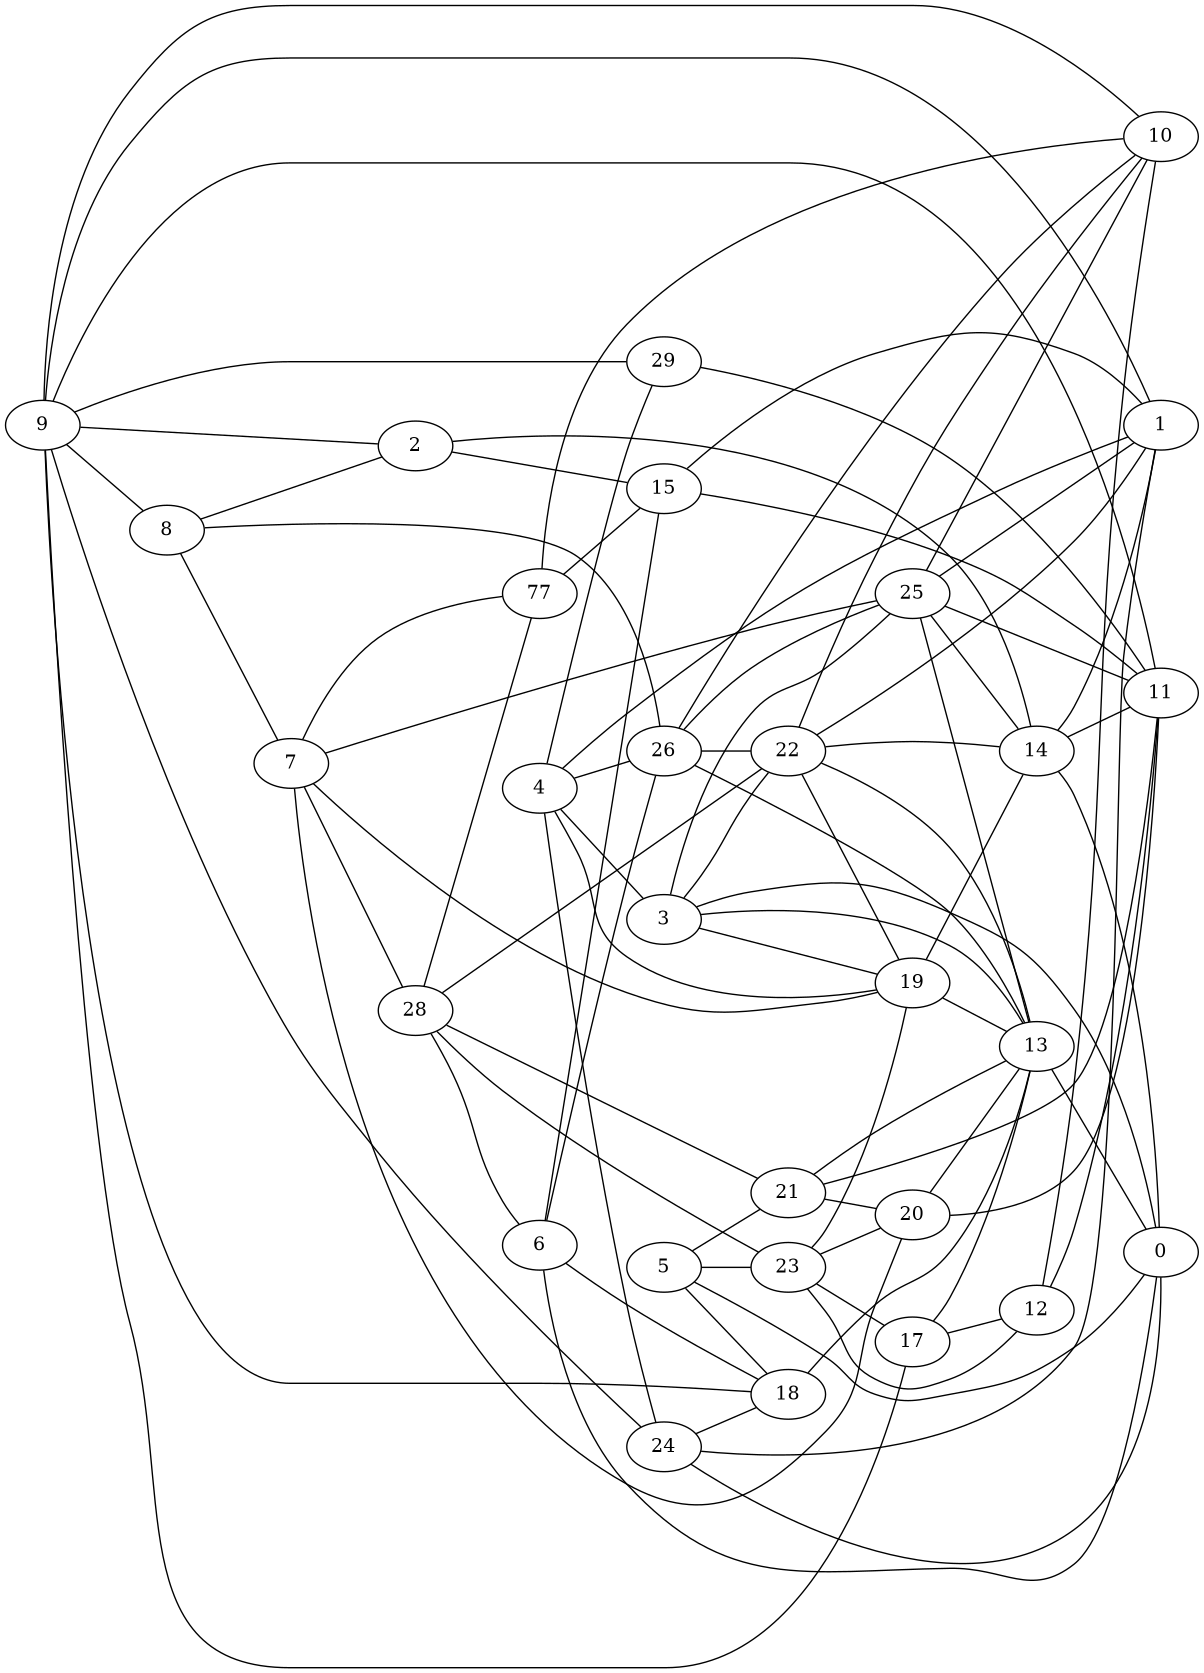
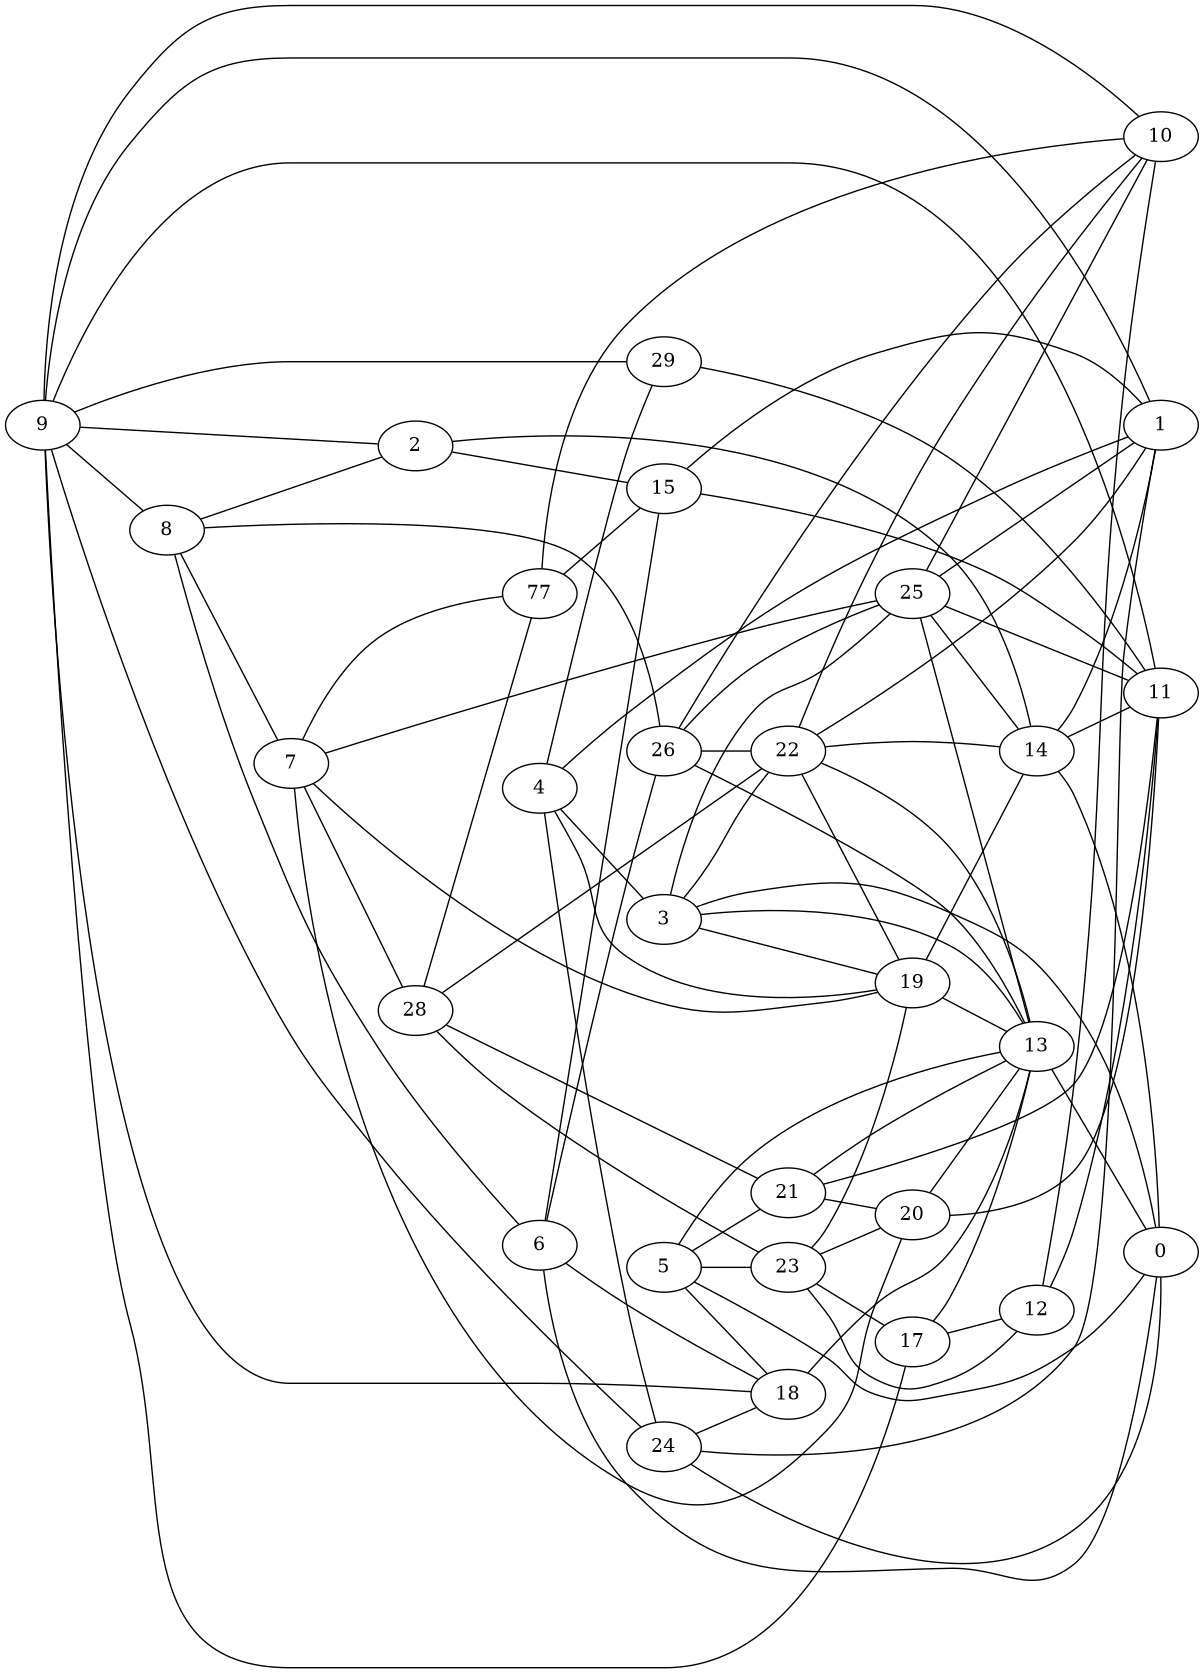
edge "26" -- "4": removed
edge "13" -- "5": added
edge "28" -- "6": now "8" -- "6"
